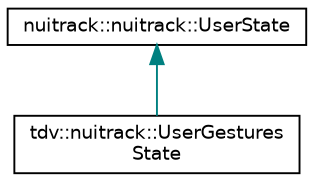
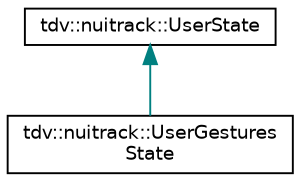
node "nuitrack::nuitrack::UserState": label "nuitrack::nuitrack::UserState" -> "tdv::nuitrack::UserState"
